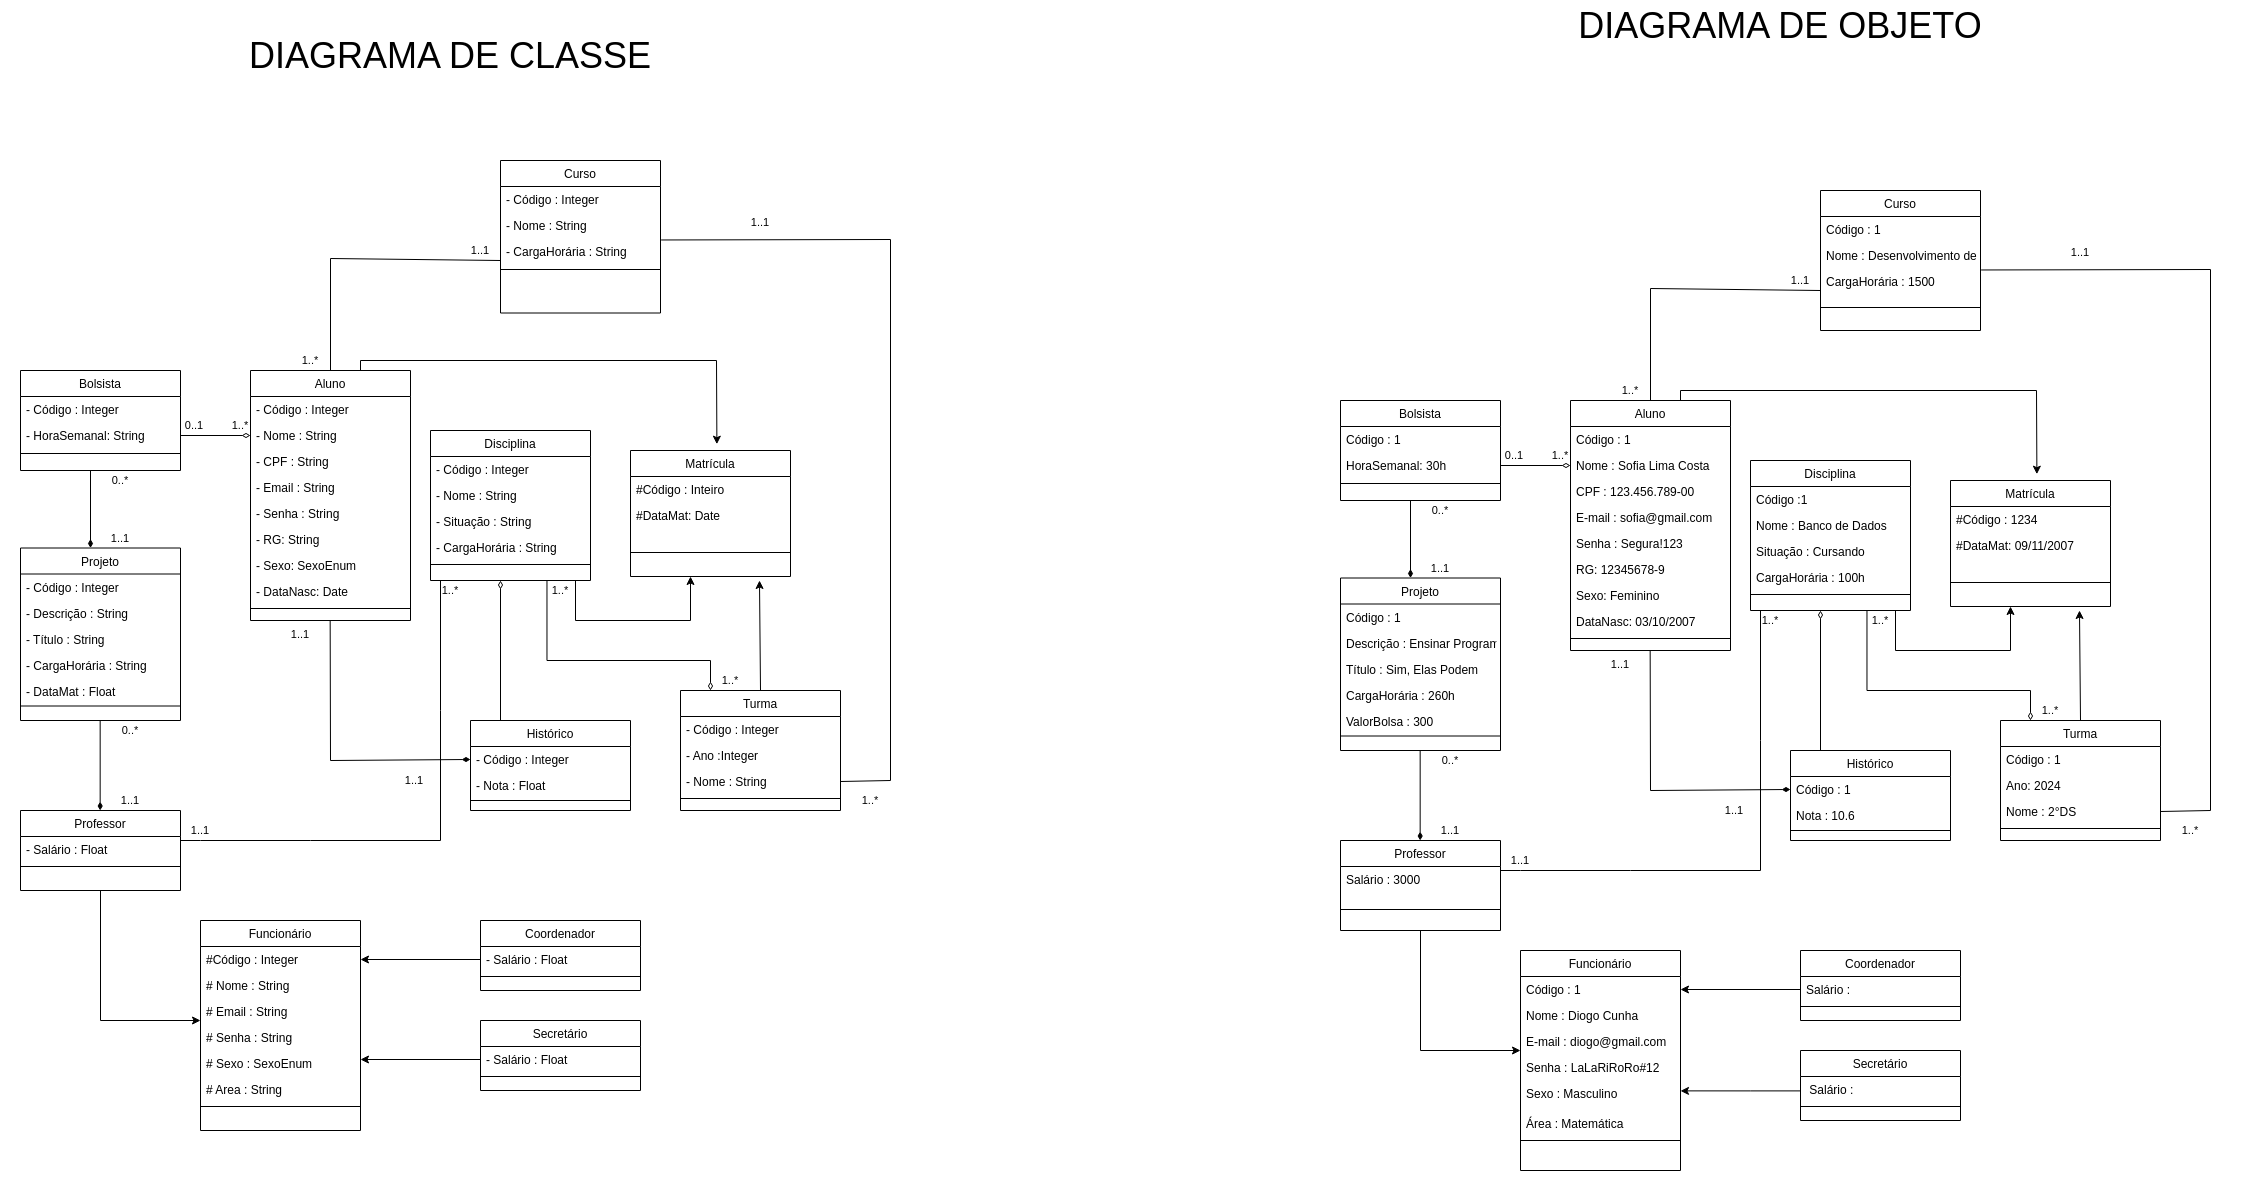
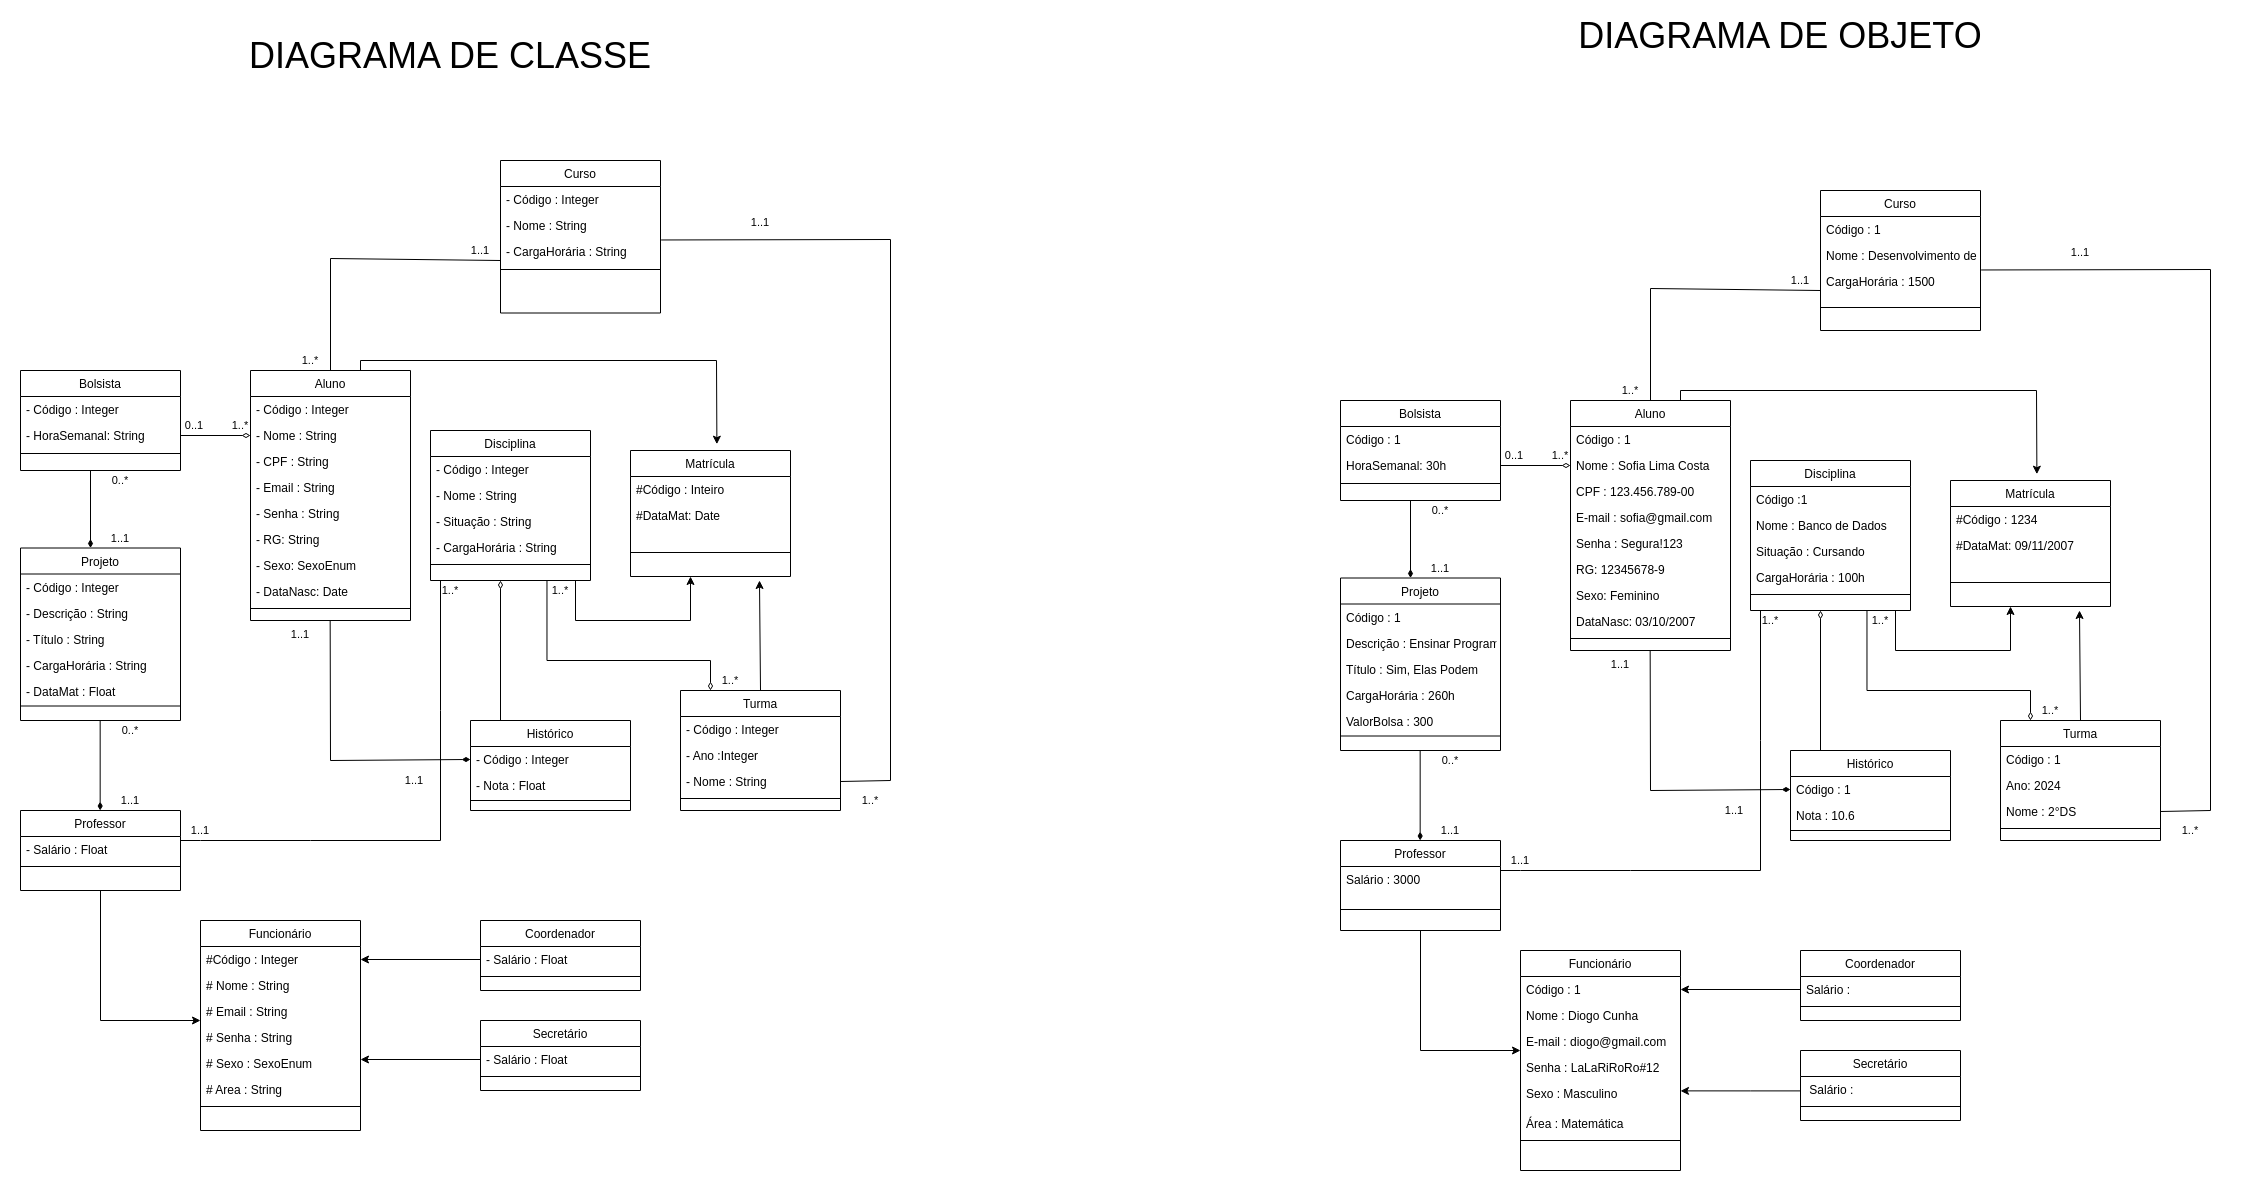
node "DIAGRAMA DE OBJETO": moved (1781, 26) -> (1781, 36)
